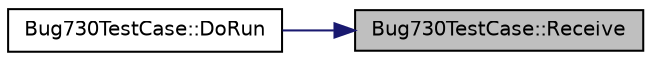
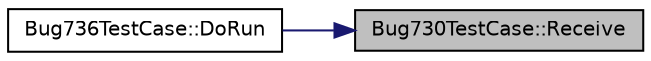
node "Bug730TestCase::DoRun": label "Bug730TestCase::DoRun" -> "Bug736TestCase::DoRun"
